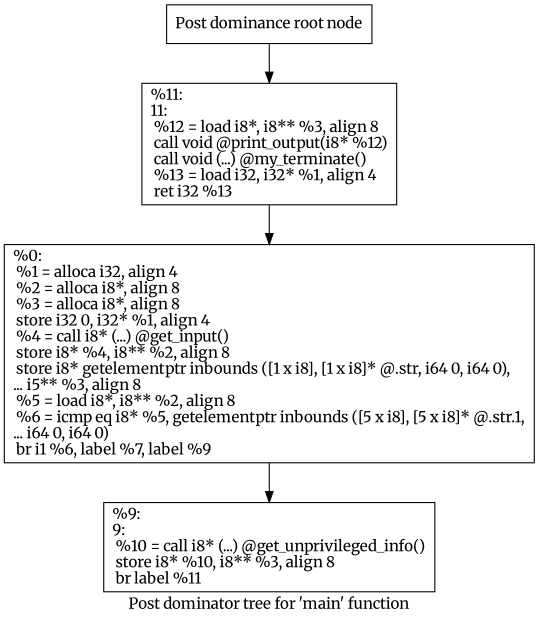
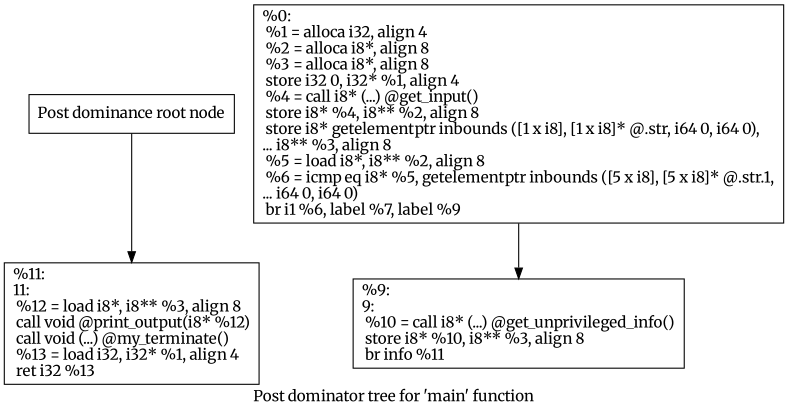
edge "%11:" -> "%0:": removed
node "%0:": text "... i5** %3, align 8" -> "... i8** %3, align 8"
node "%9:": text "br label %11" -> "br info %11"
